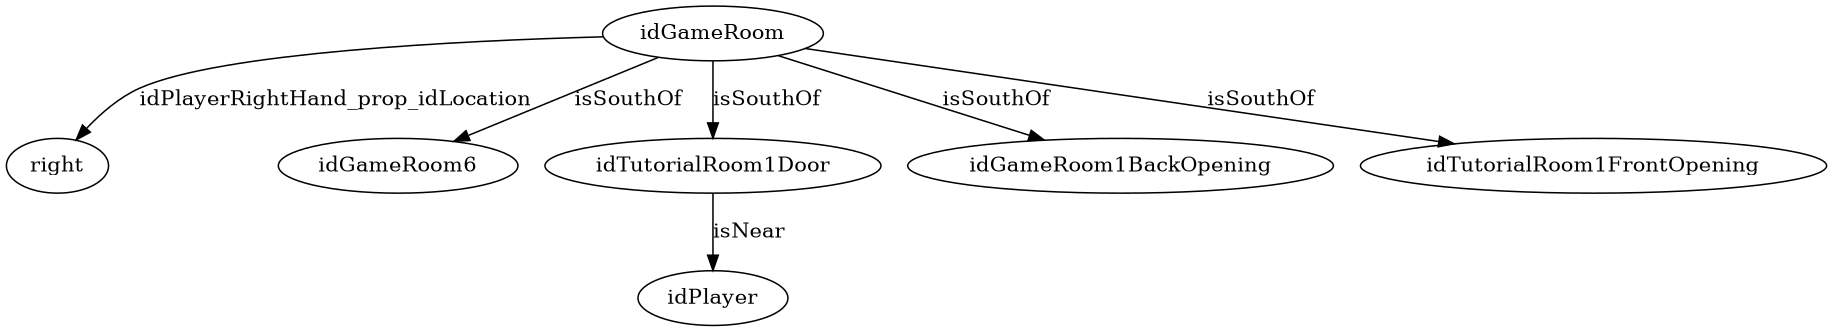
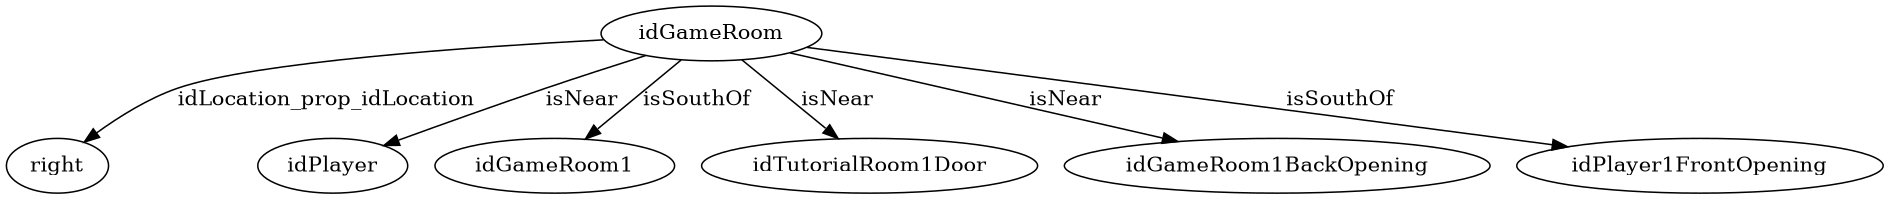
edge "idGameRoom" -> "right": label "idPlayerRightHand_prop_idLocation" -> "idLocation_prop_idLocation"
edge "idGameRoom" -> "idTutorialRoom1Door": label "isSouthOf" -> "isNear"
edge "idGameRoom" -> "idGameRoom1BackOpening": label "isSouthOf" -> "isNear"
node "idGameRoom6": label "idGameRoom6" -> "idGameRoom1"
node "idTutorialRoom1FrontOpening": label "idTutorialRoom1FrontOpening" -> "idPlayer1FrontOpening"
edge "idTutorialRoom1Door" -> "idPlayer": now "idGameRoom" -> "idPlayer"
